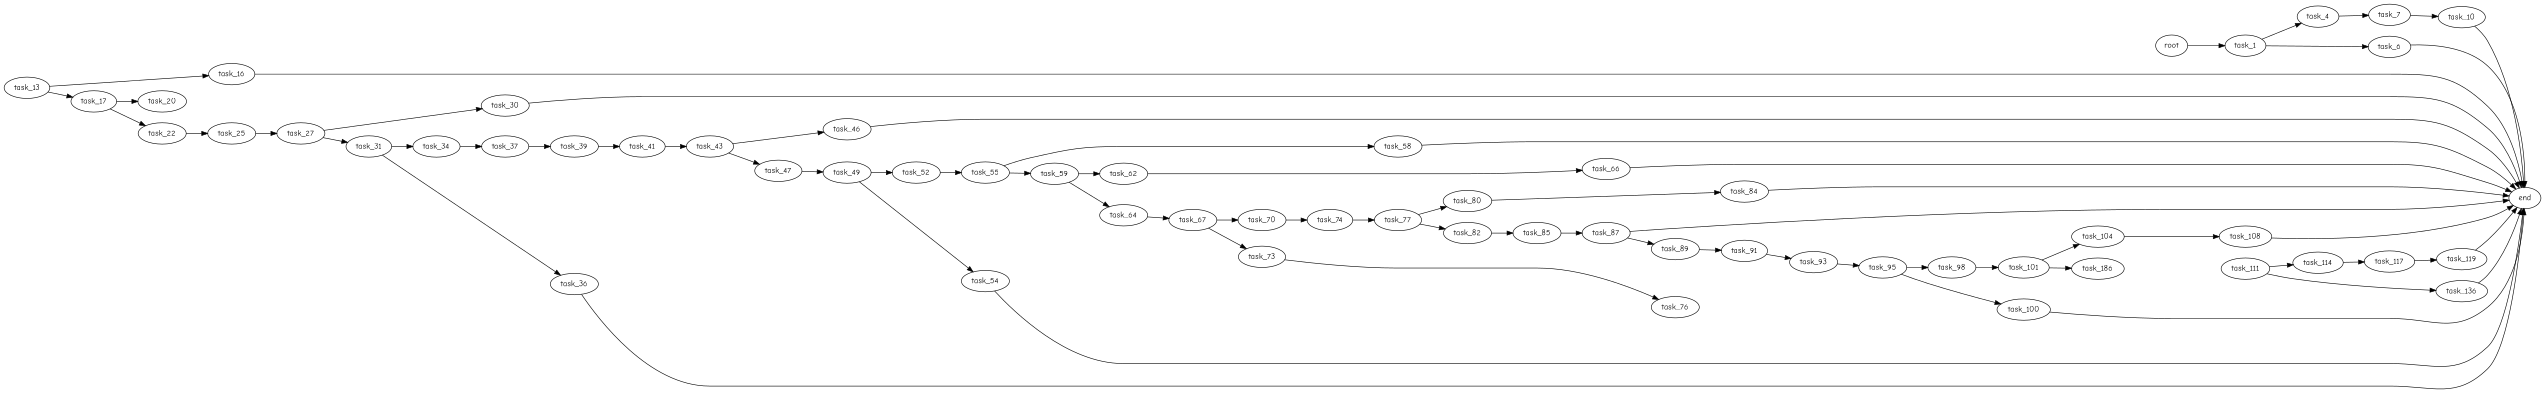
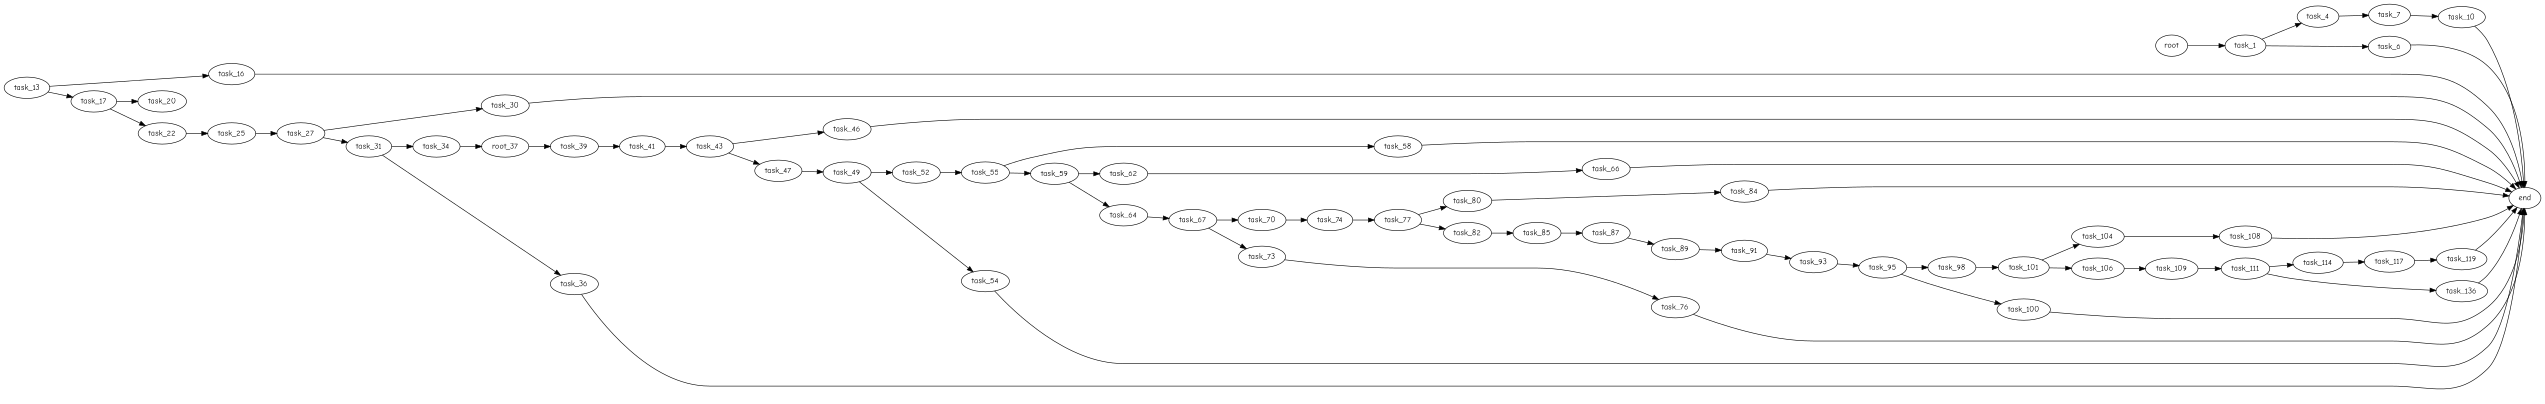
node "task_37": label "task_37" -> "root_37"
edge "task_87" -> "end": now "task_76" -> "end"
node "task_186": label "task_186" -> "task_106"
node "task_109": added
